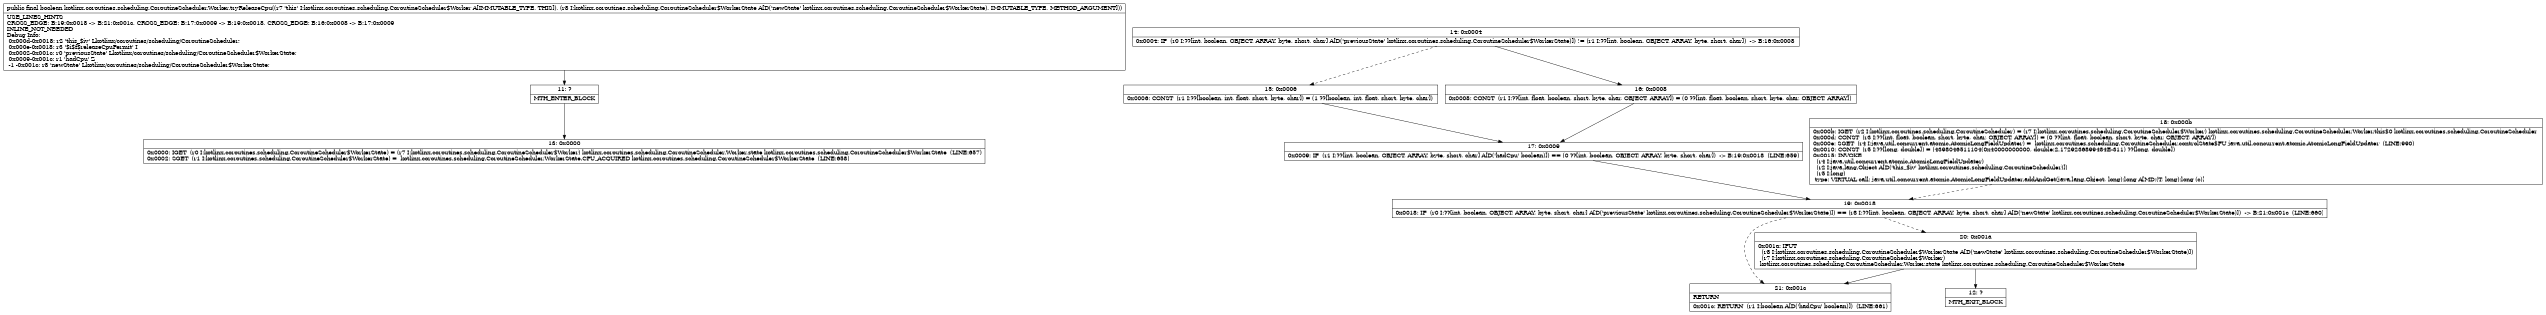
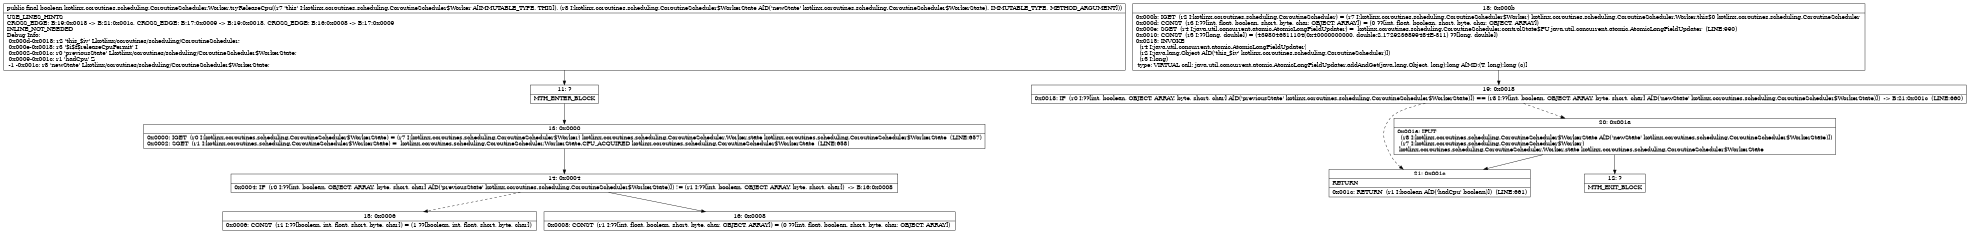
node "17: 0x0009": removed
node "18: 0x000b": text "0x0015: INVOKE" -> "0x0215: INVOKE"
edge "13: 0x0000" -> "14: 0x0004": added
edge "18: 0x000b" -> "19: 0x0018": style dashed -> solid
